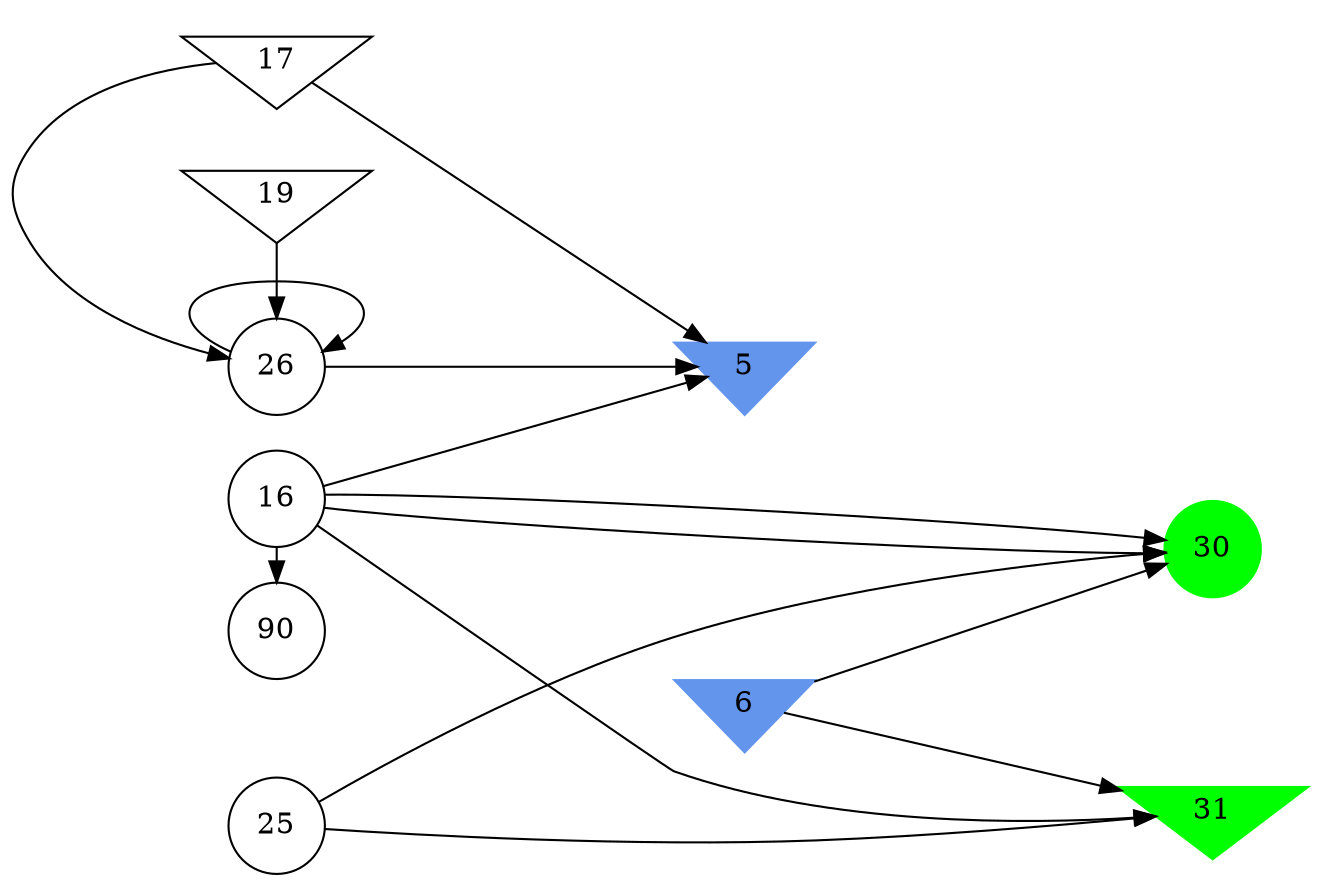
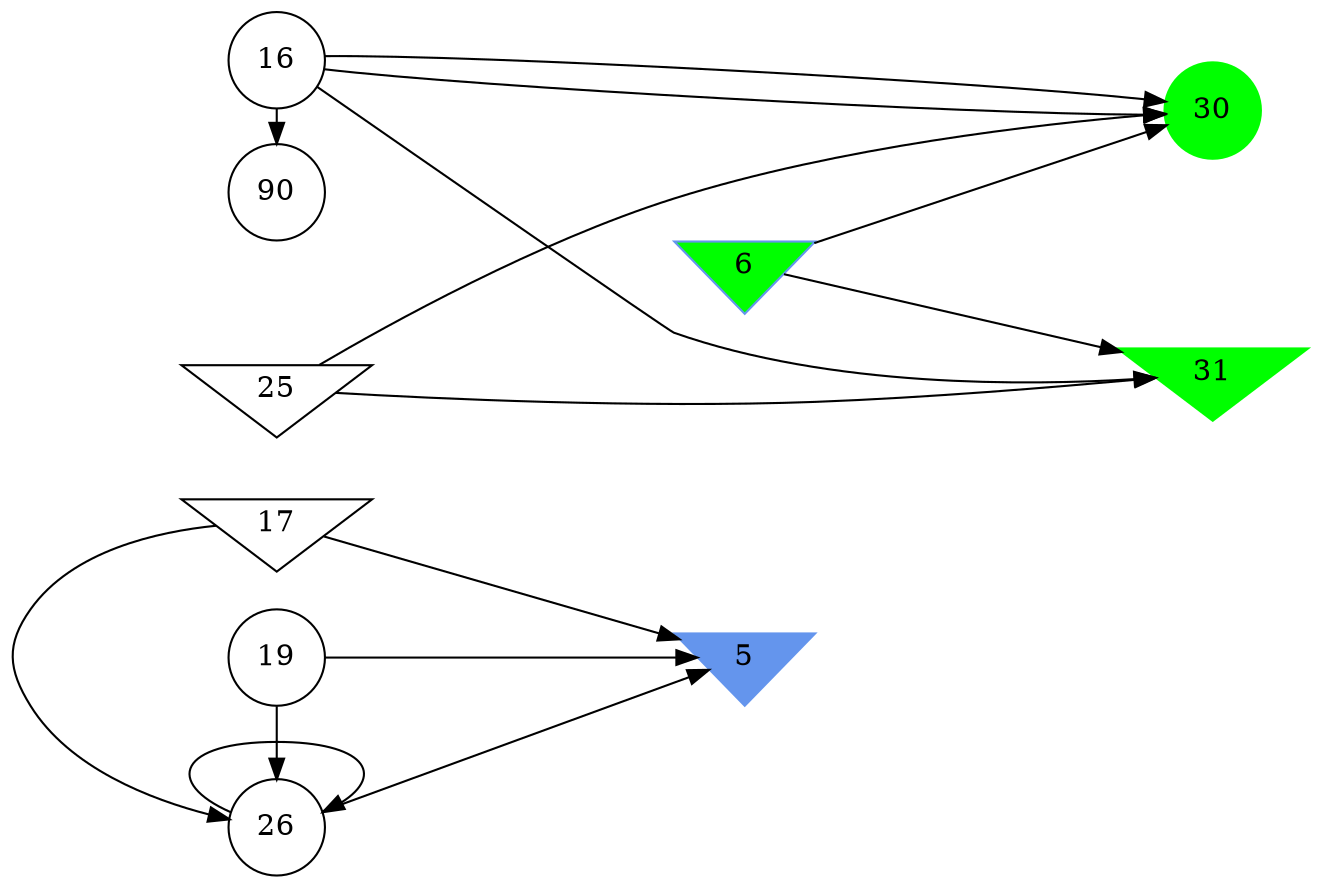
node "19": shape invtriangle -> circle
edge "16" -> "5": now "19" -> "5"
node "6": fillcolor cornflowerblue -> green
node "25": shape circle -> invtriangle
